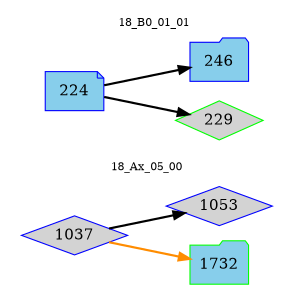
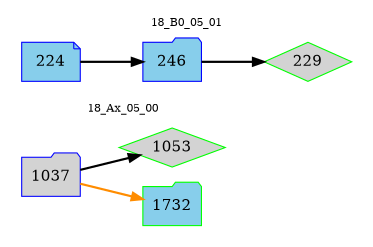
cluster "18_B0_01_01": label "18_B0_01_01" -> "18_B0_05_01"
edge "224" -> "229": now "246" -> "229"
node "1053": color blue -> green
node "1037": shape diamond -> folder
